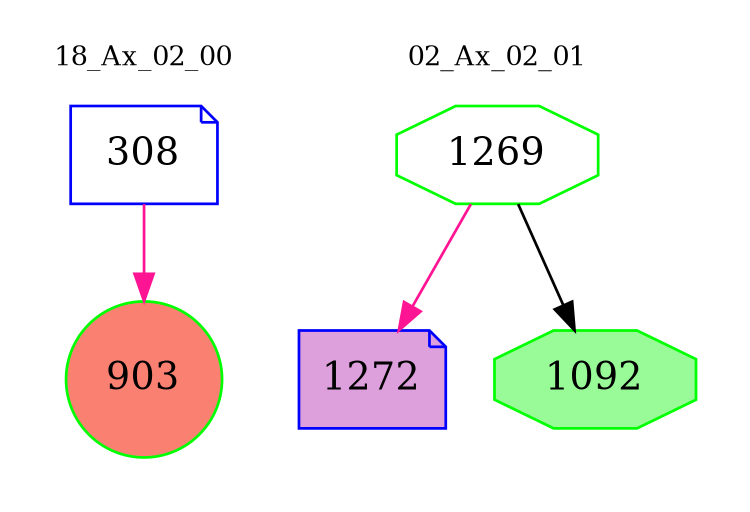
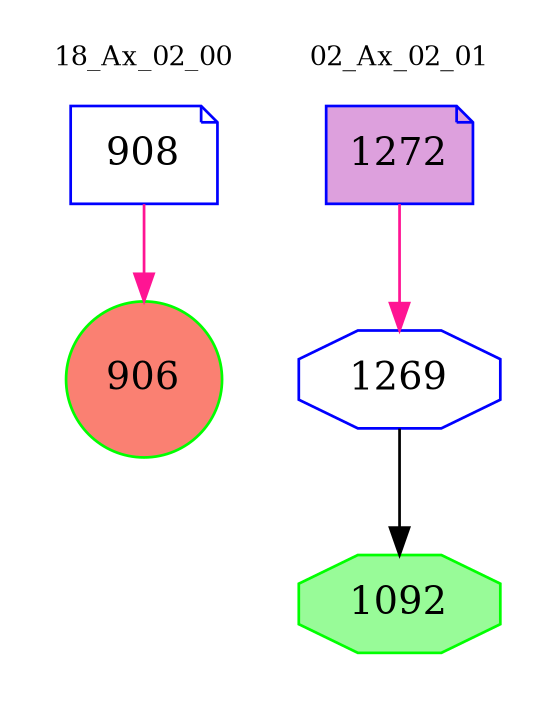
node "308": label "308" -> "908"
node "1269": color green -> blue
edge "1269" -> "1272": reversed
node "903": label "903" -> "906"
